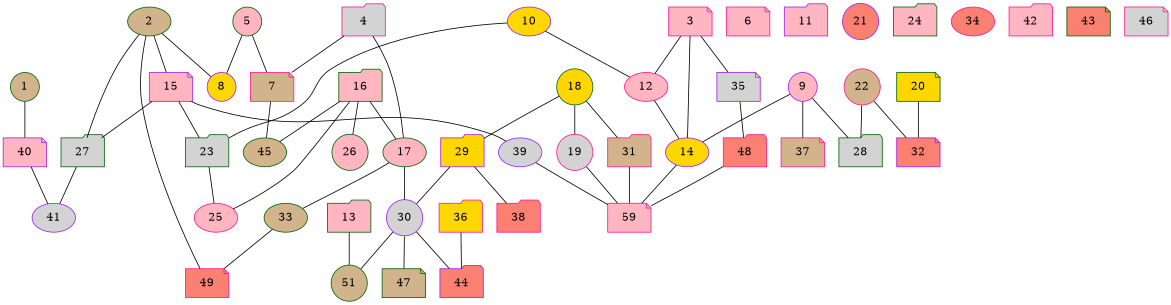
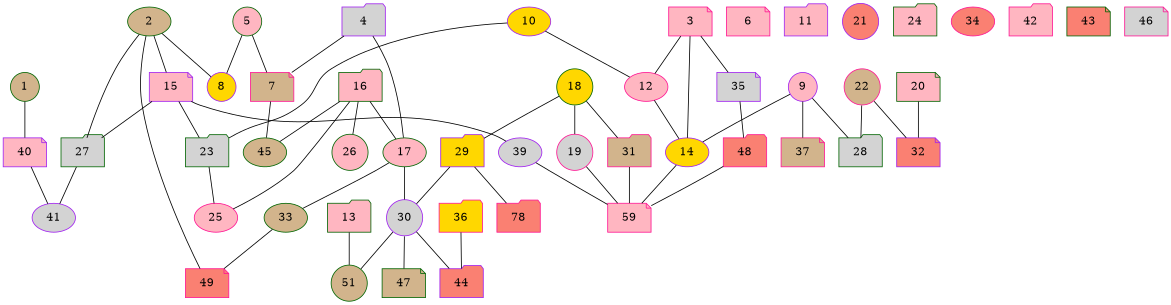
node "4": color deeppink -> purple
node "20": fillcolor gold -> lightpink
node "38": label "38" -> "78"
